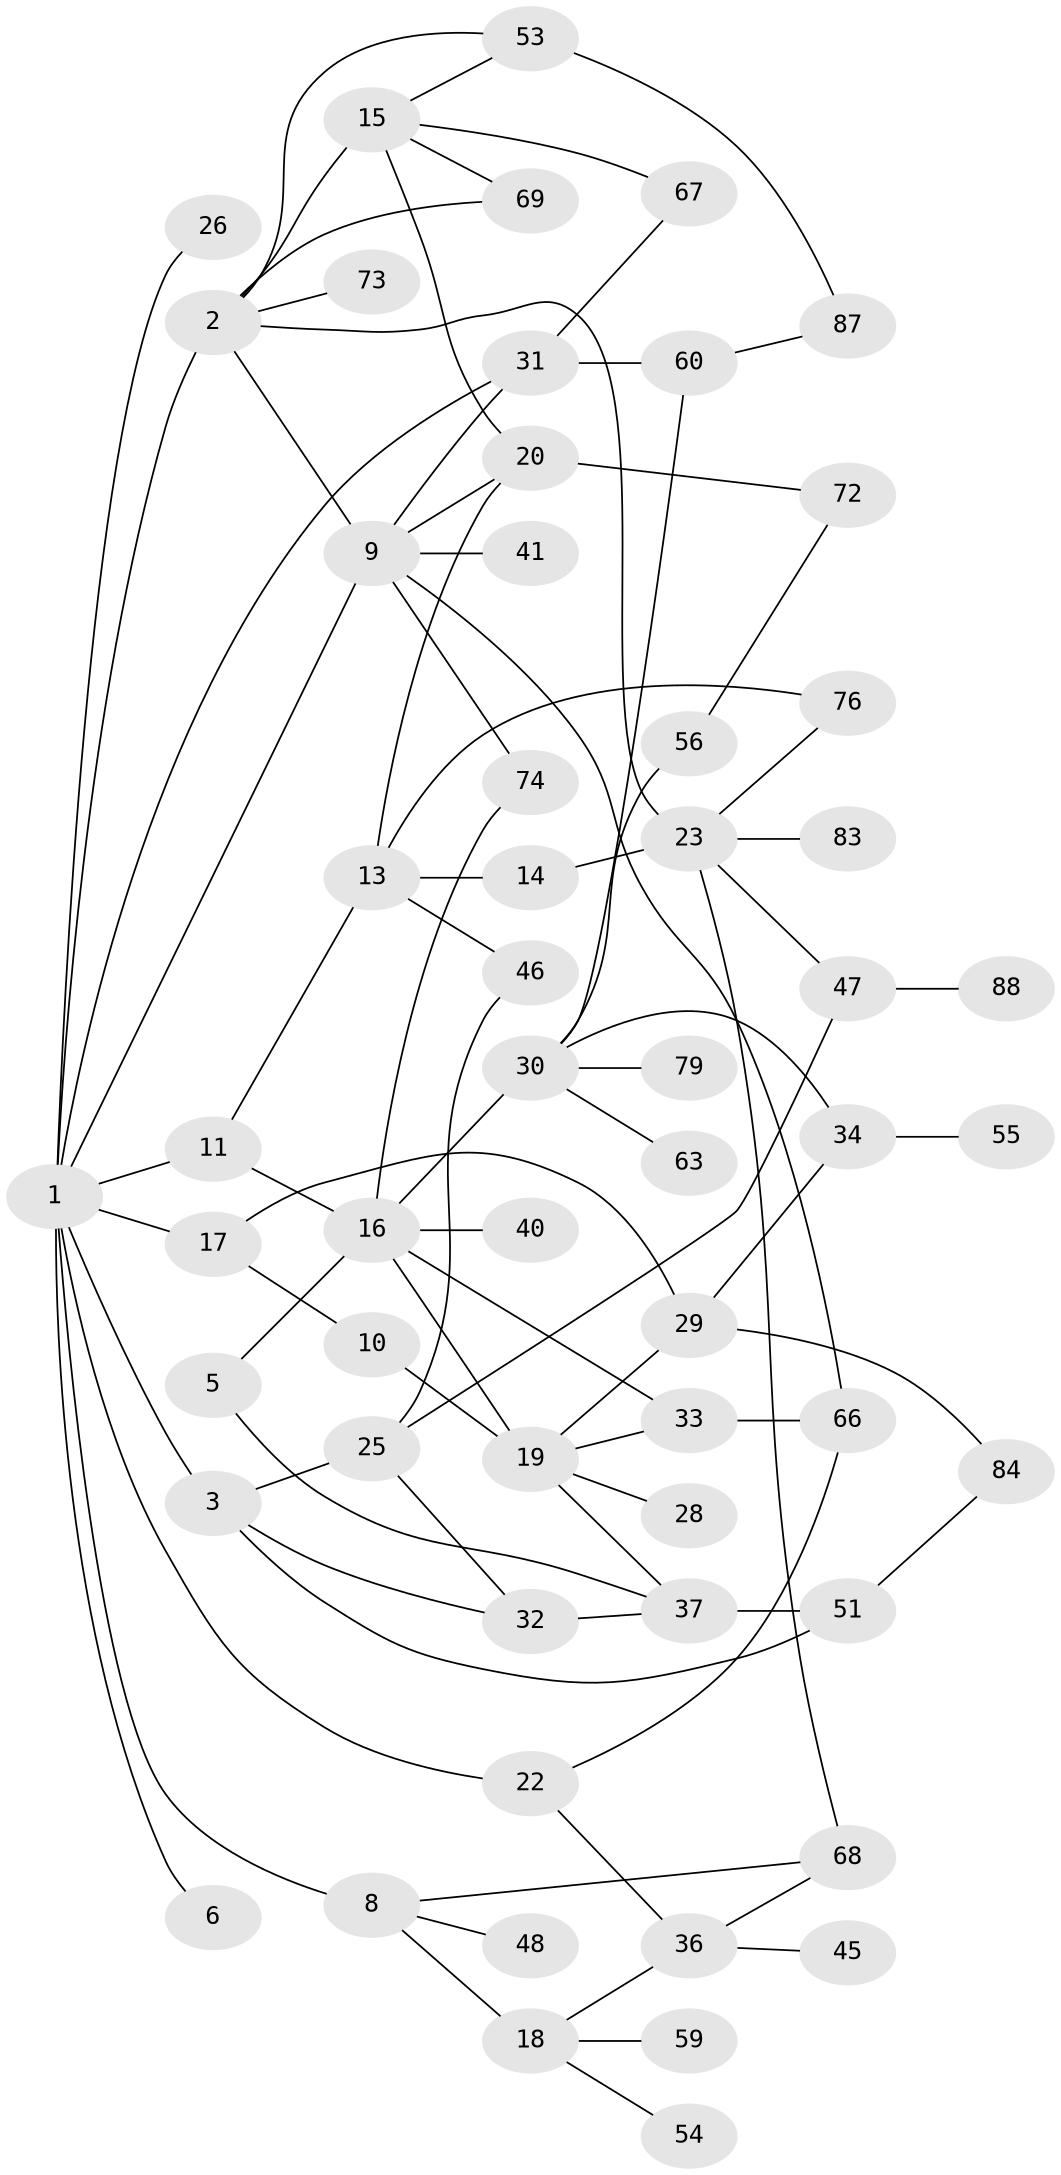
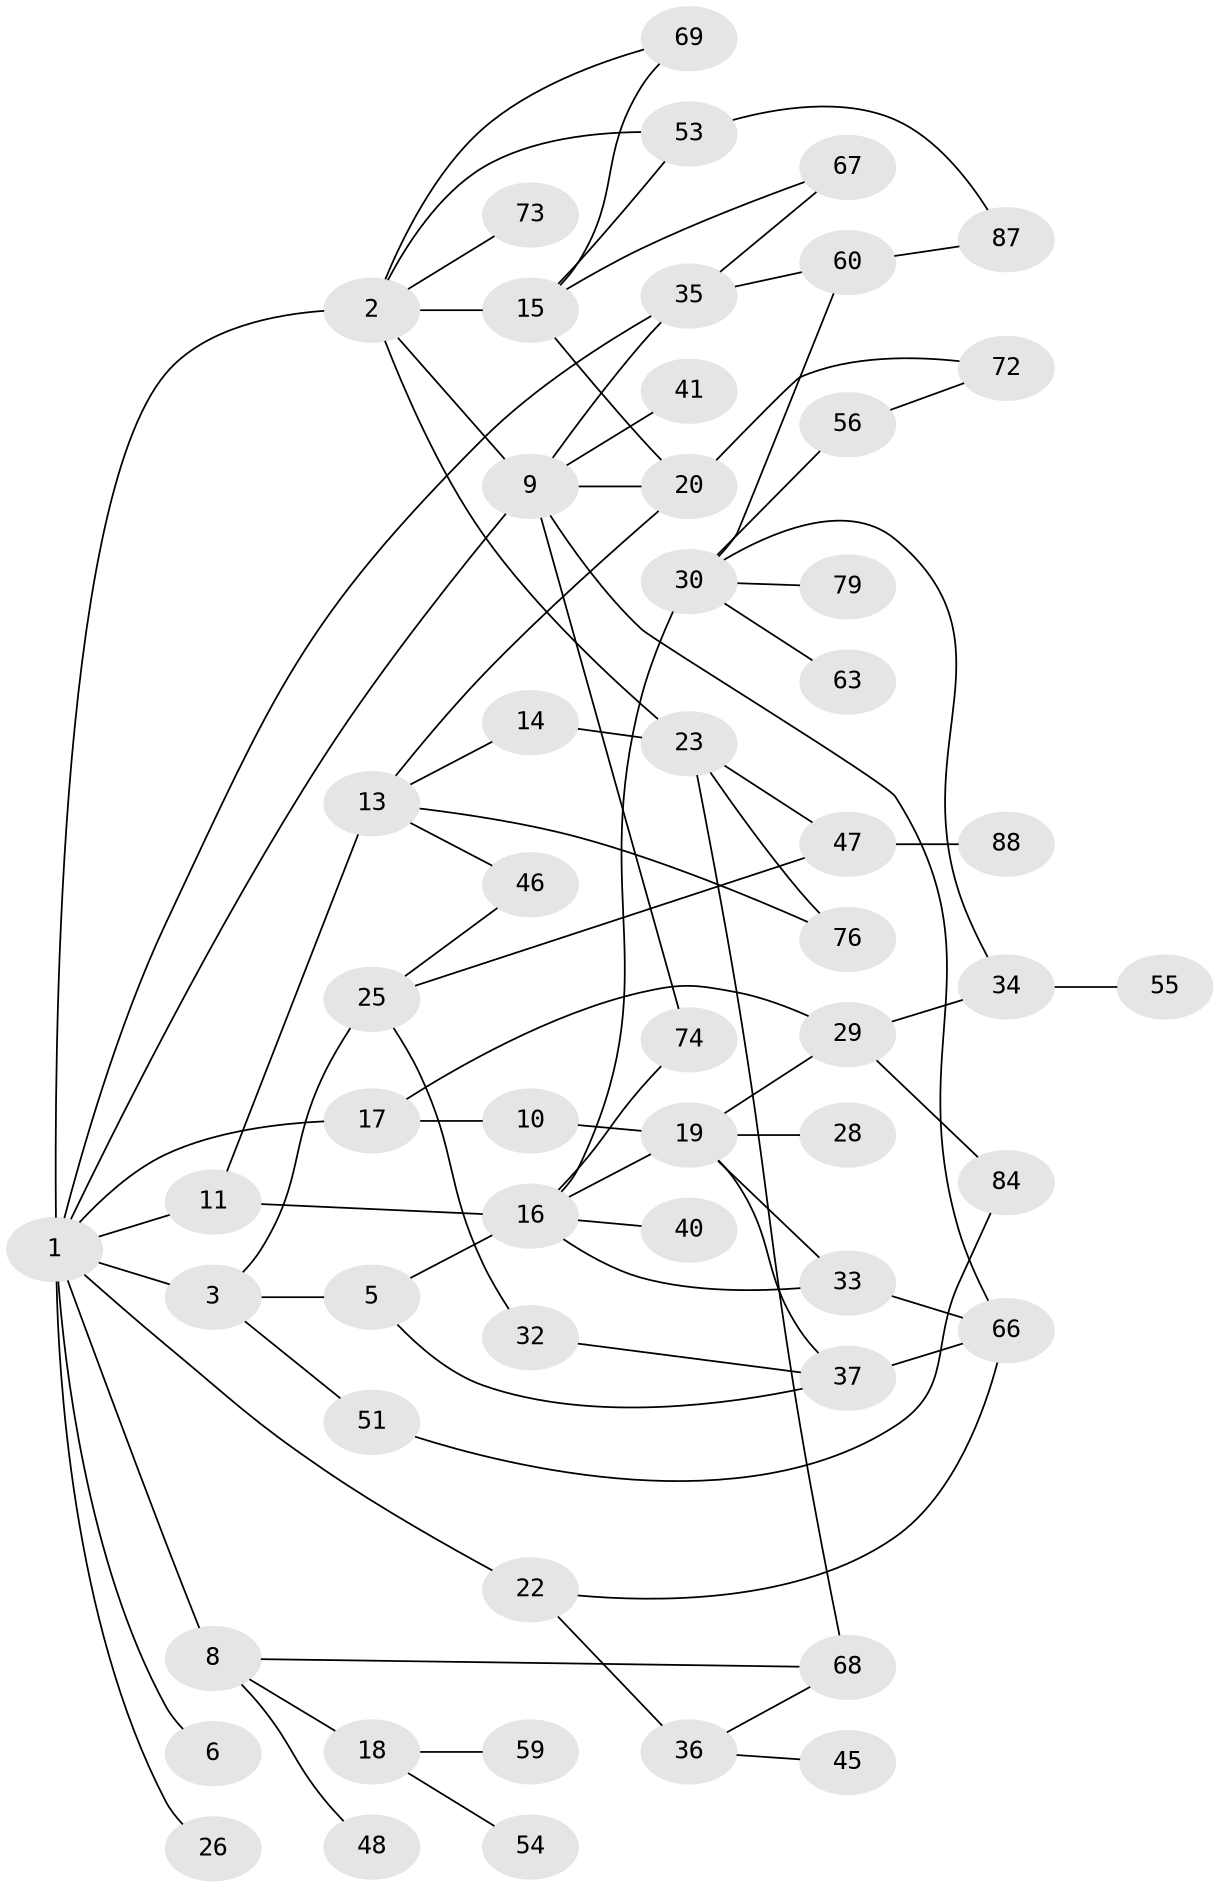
node "31": label "31" -> "35"
node "83": removed
edge "3" -- "32": now "3" -- "5"
edge "37" -- "51": now "37" -- "66"
edge "36" -- "18": removed
